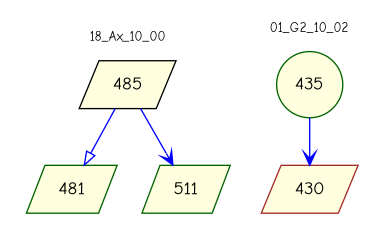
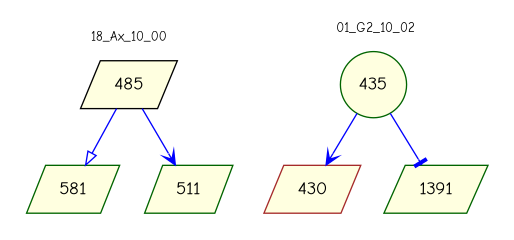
node "481": label "481" -> "581"
node "1391": added
